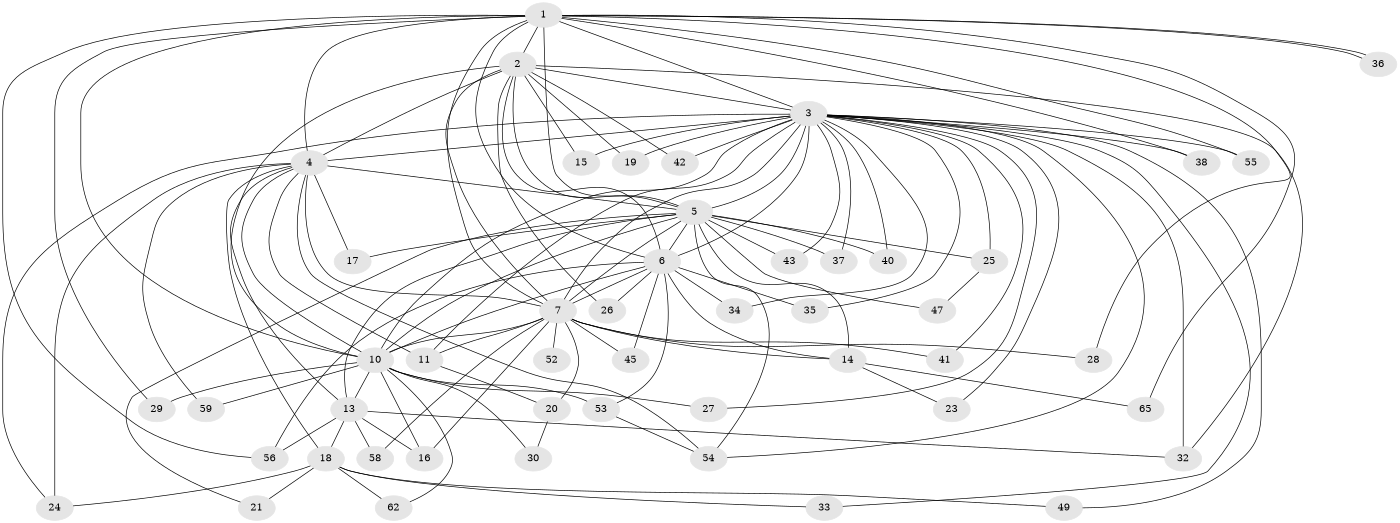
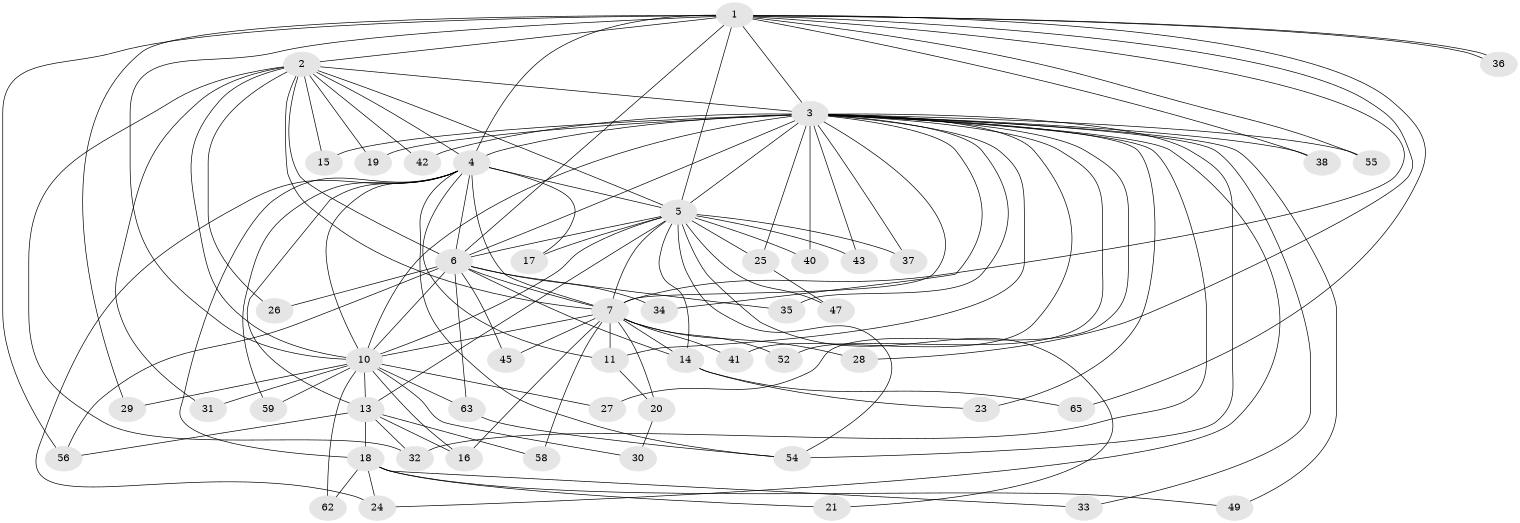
edge "4" -- "6": added
edge "3" -- "52": added
node "31": added
node "53": label "53" -> "63"
